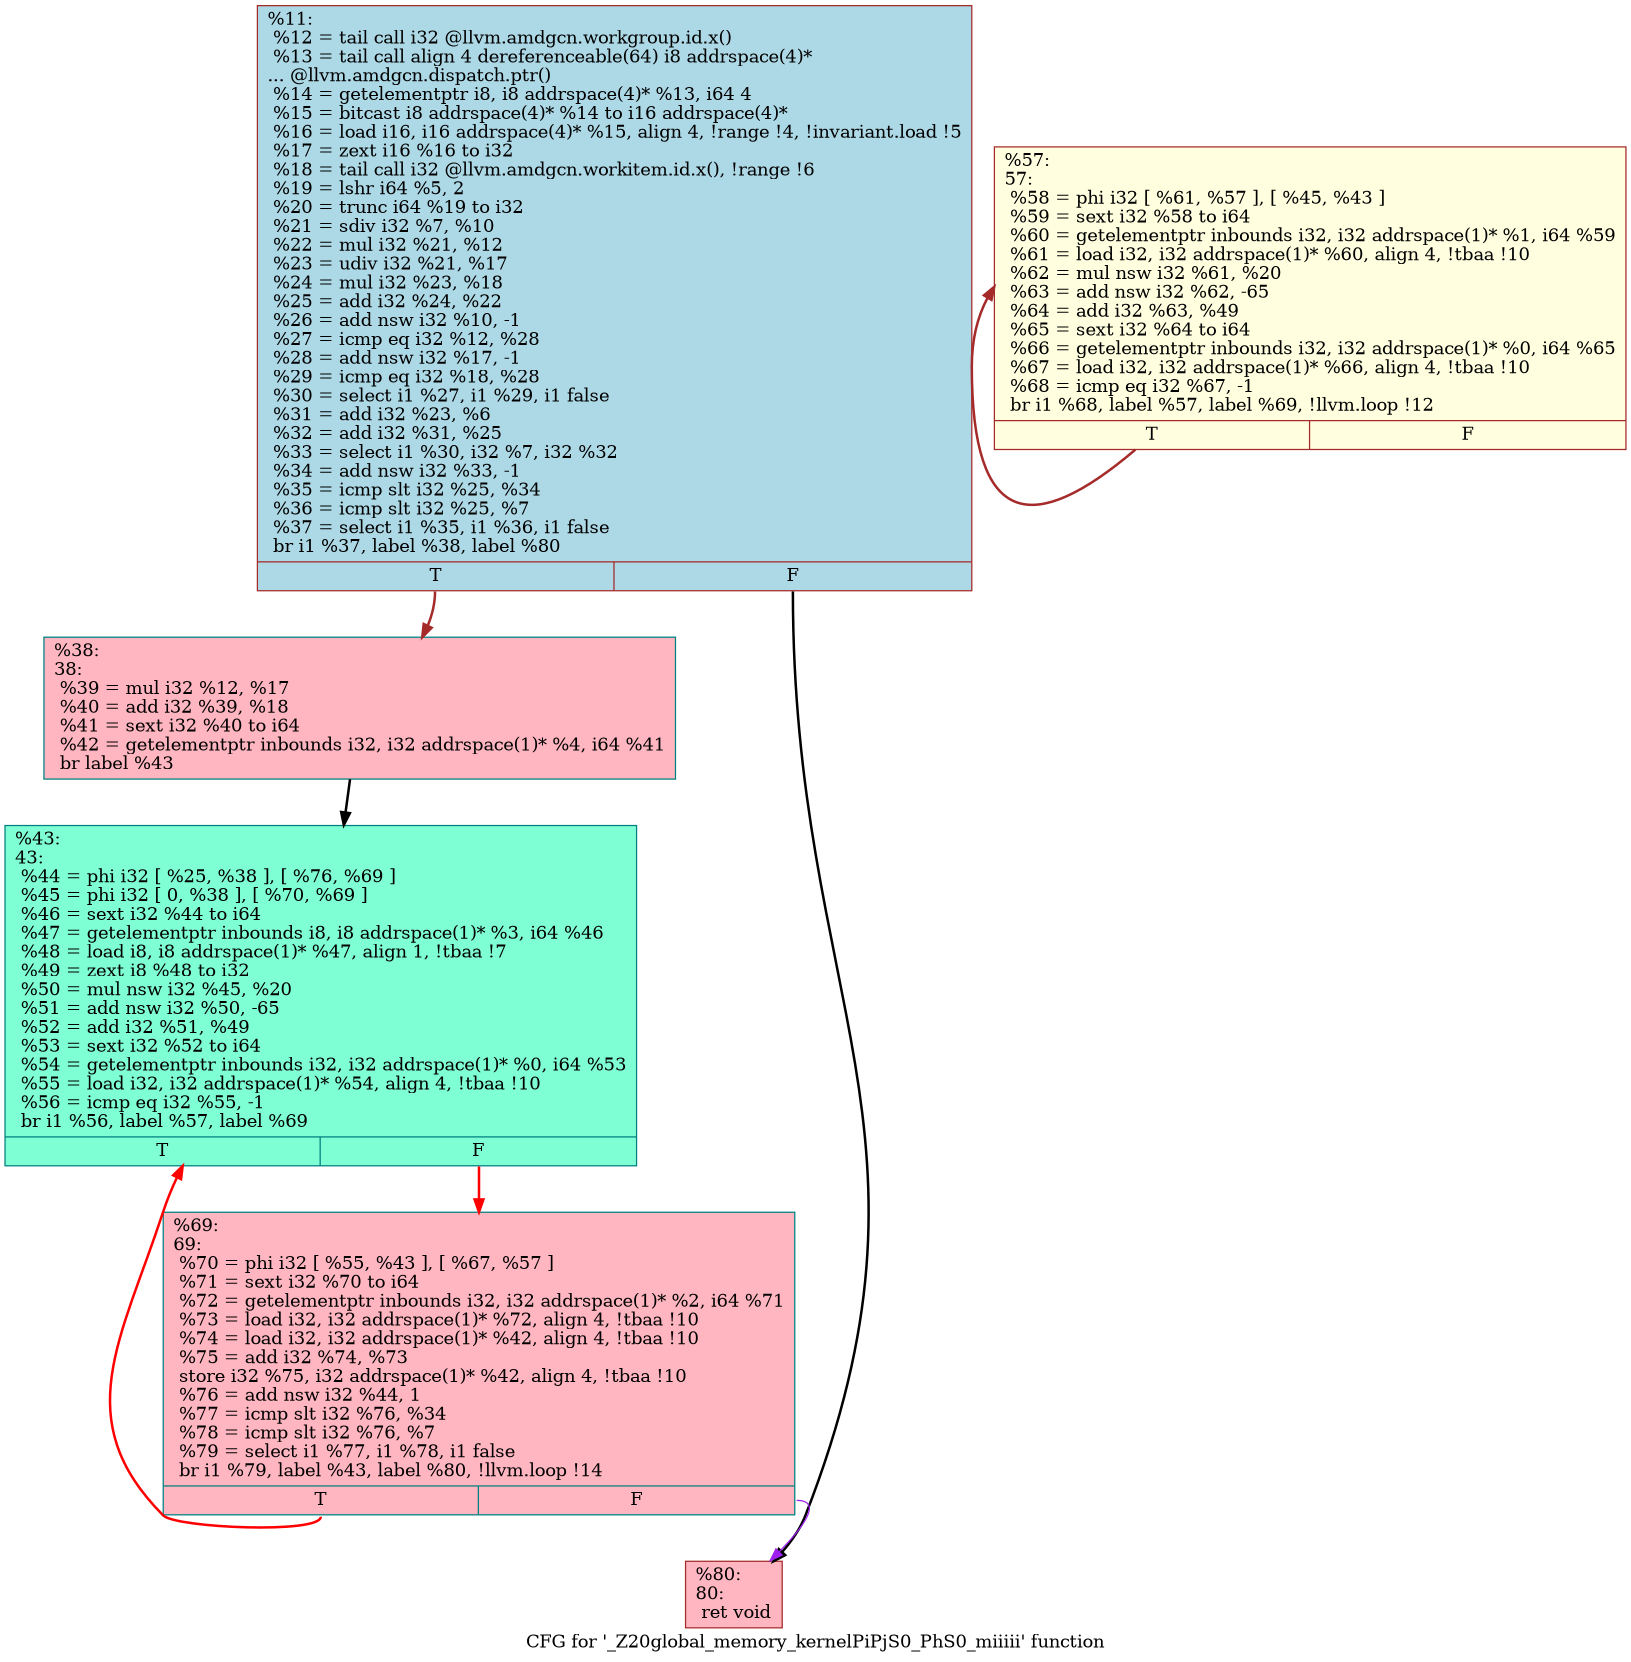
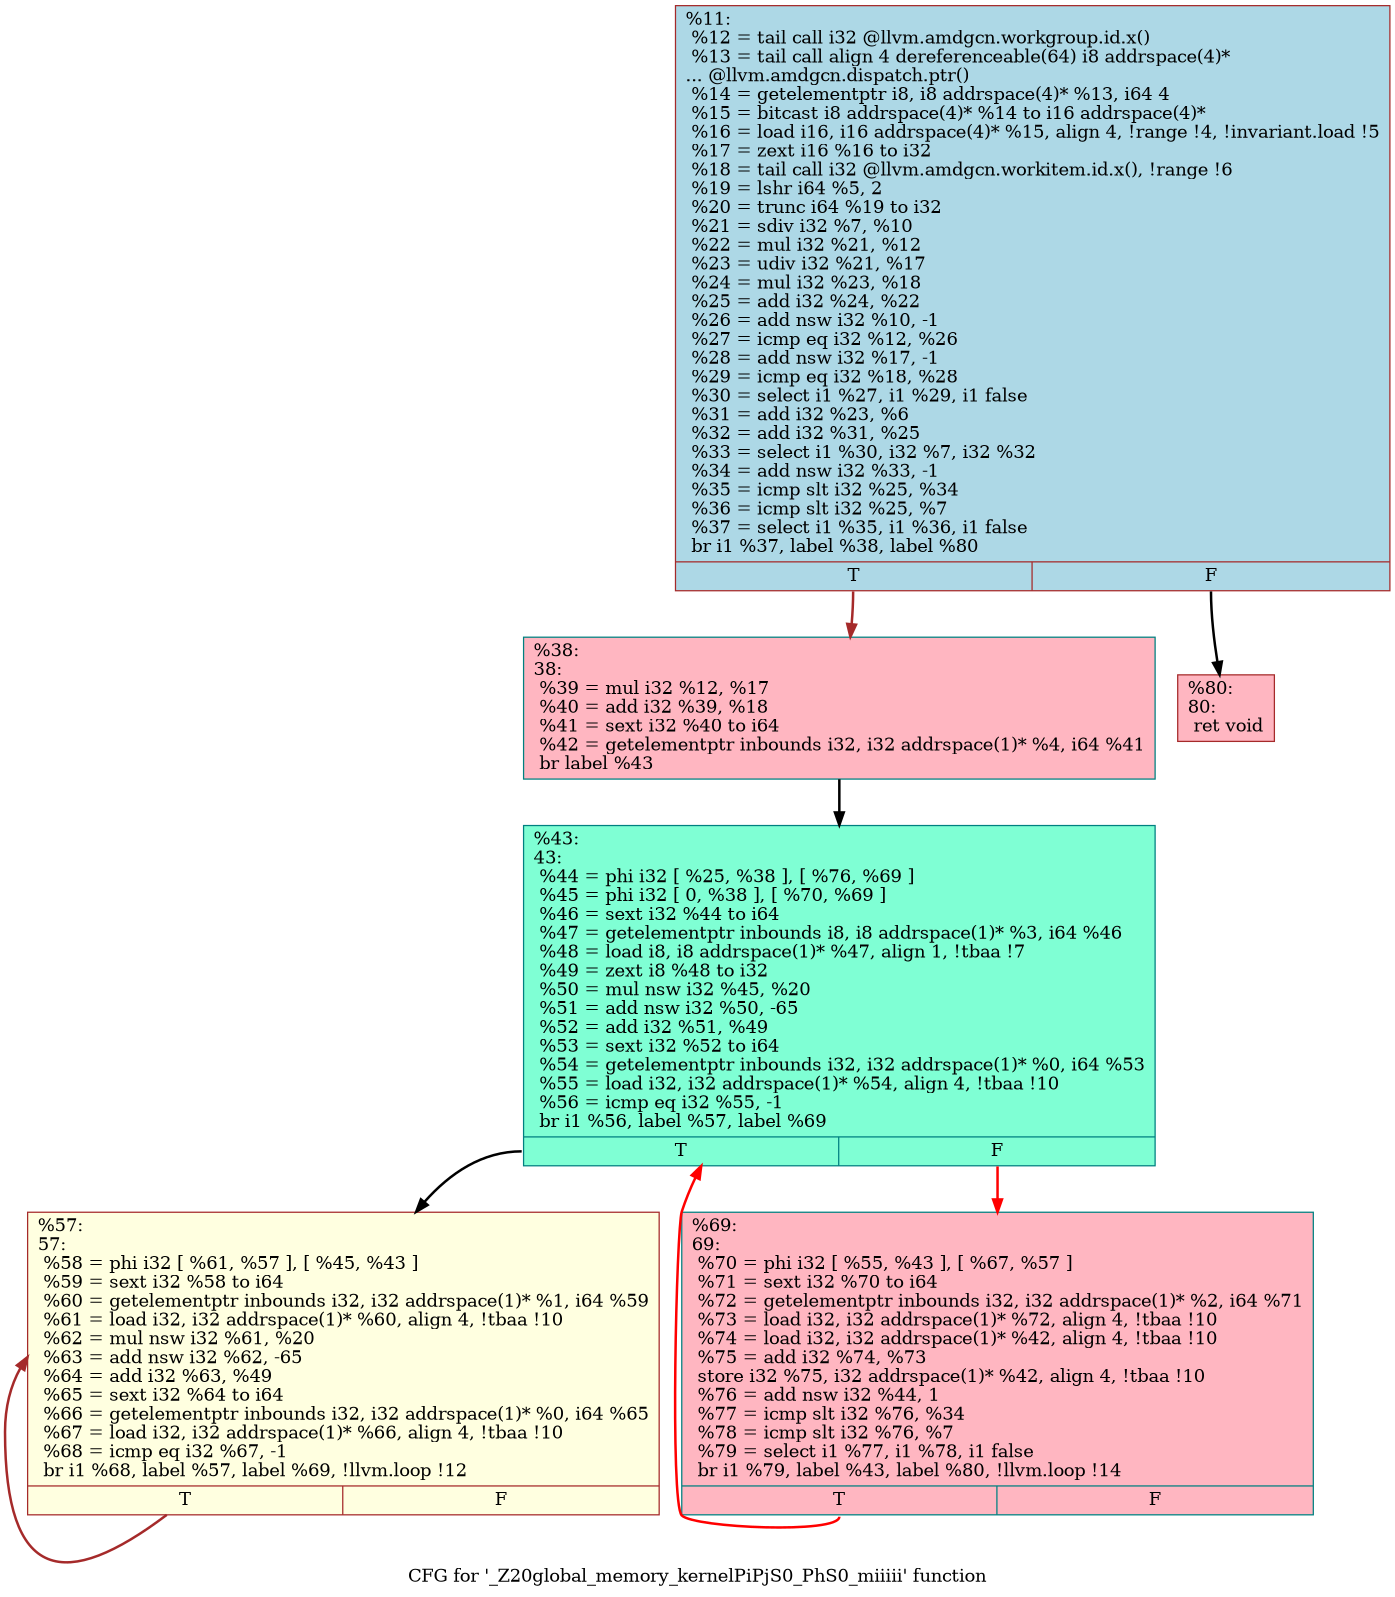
node "%11:": text "%27 = icmp eq i32 %12, %28" -> "%27 = icmp eq i32 %12, %26"
edge "%43:" -> "%57:": added
edge "%69:" -> "%80:": removed
